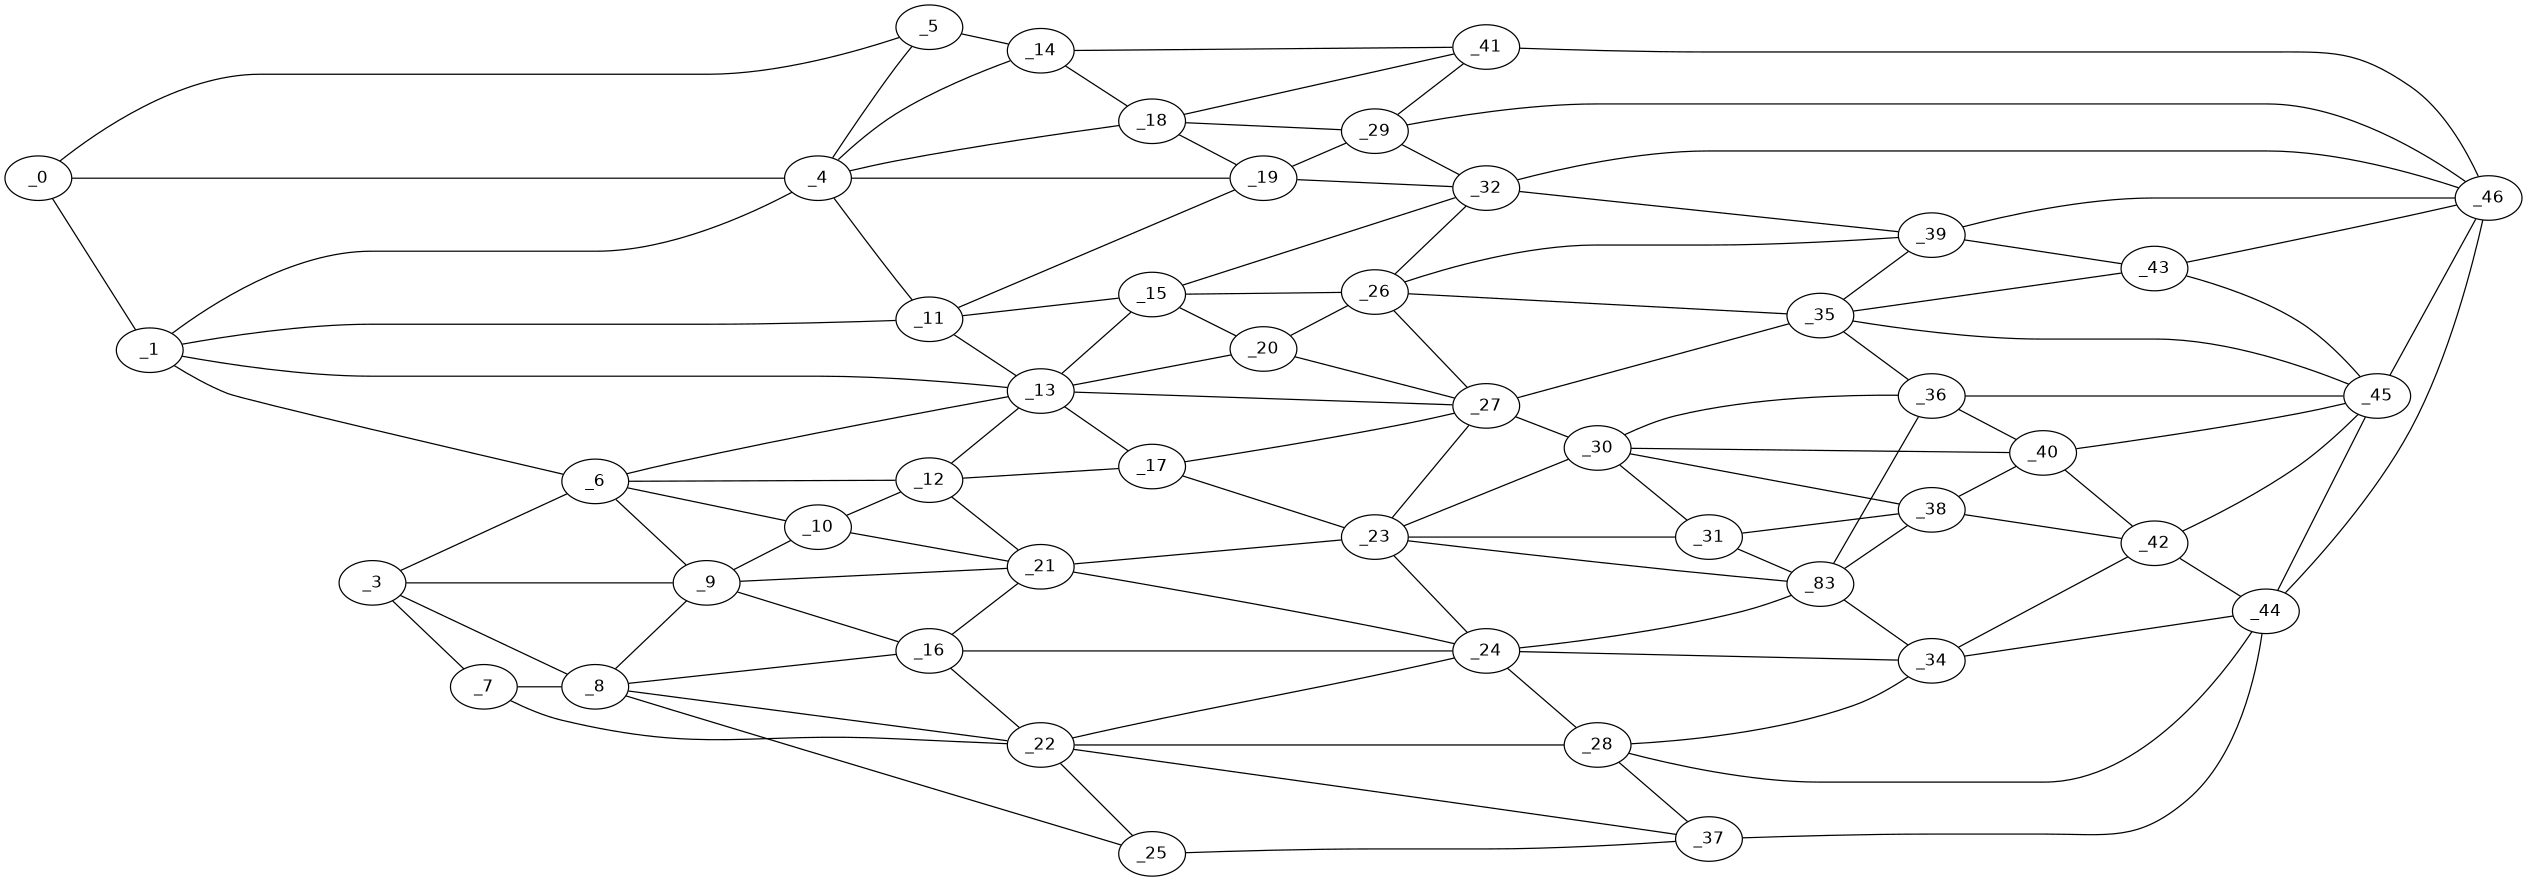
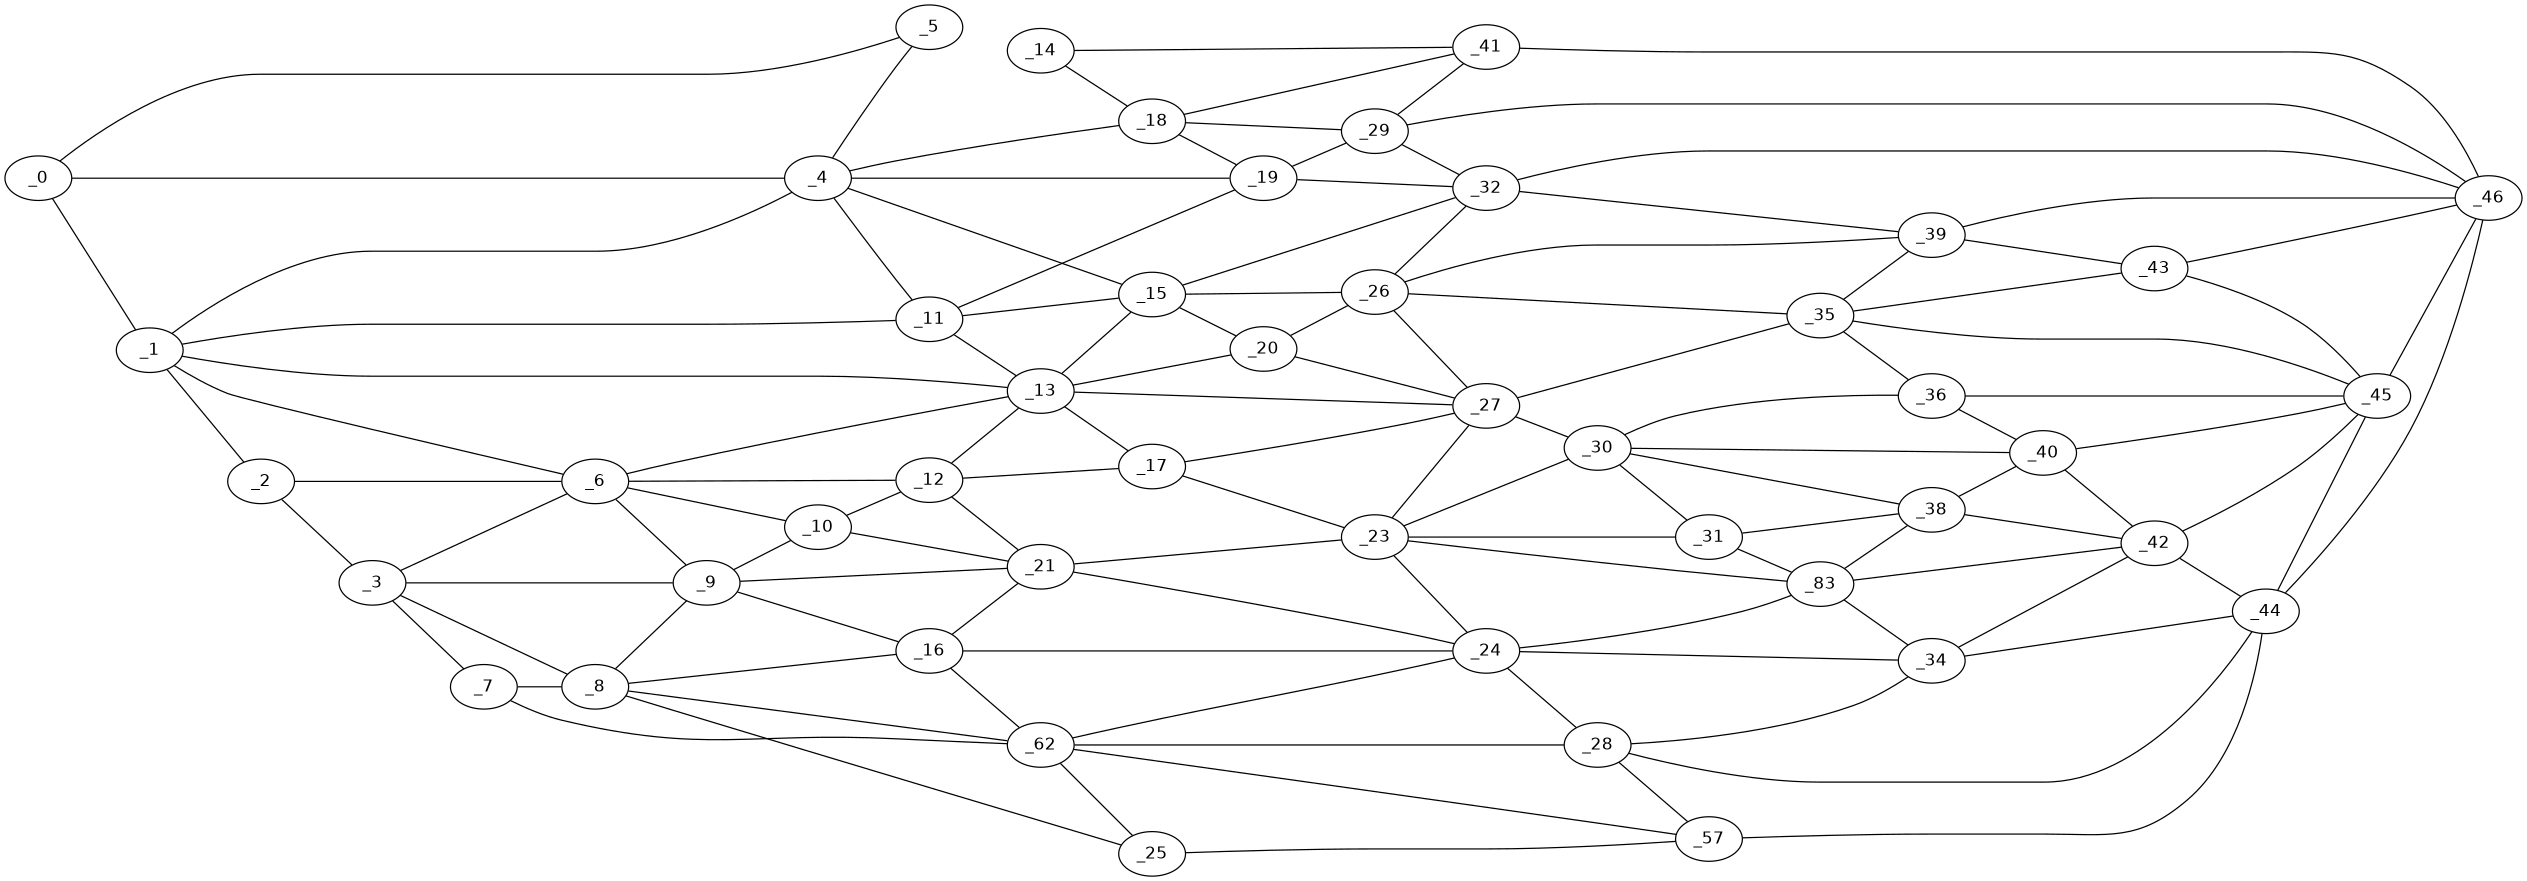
edge "_5" -- "_14": removed
edge "_14" -- "_4": now "_15" -- "_4"
node "_2": added
edge "_36" -- "_83": now "_42" -- "_83"
node "_22": label "_22" -> "_62"
node "_37": label "_37" -> "_57"
